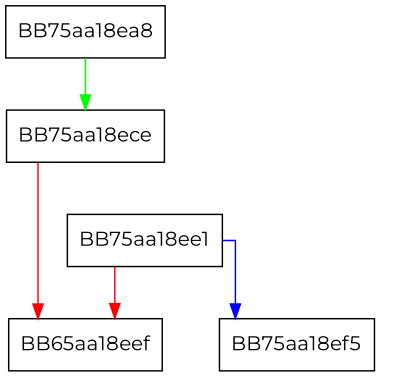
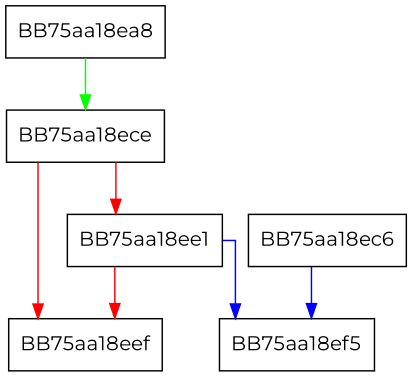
edge "BB75aa18ece" -> "BB75aa18ee1": added
node "BB75aa18ec6": added
node "BB65aa18eef": label "BB65aa18eef" -> "BB75aa18eef"
